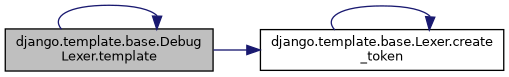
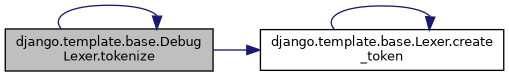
node "django.template.base.Debug Lexer.template": label "django.template.base.Debug Lexer.template" -> "django.template.base.Debug Lexer.tokenize"
